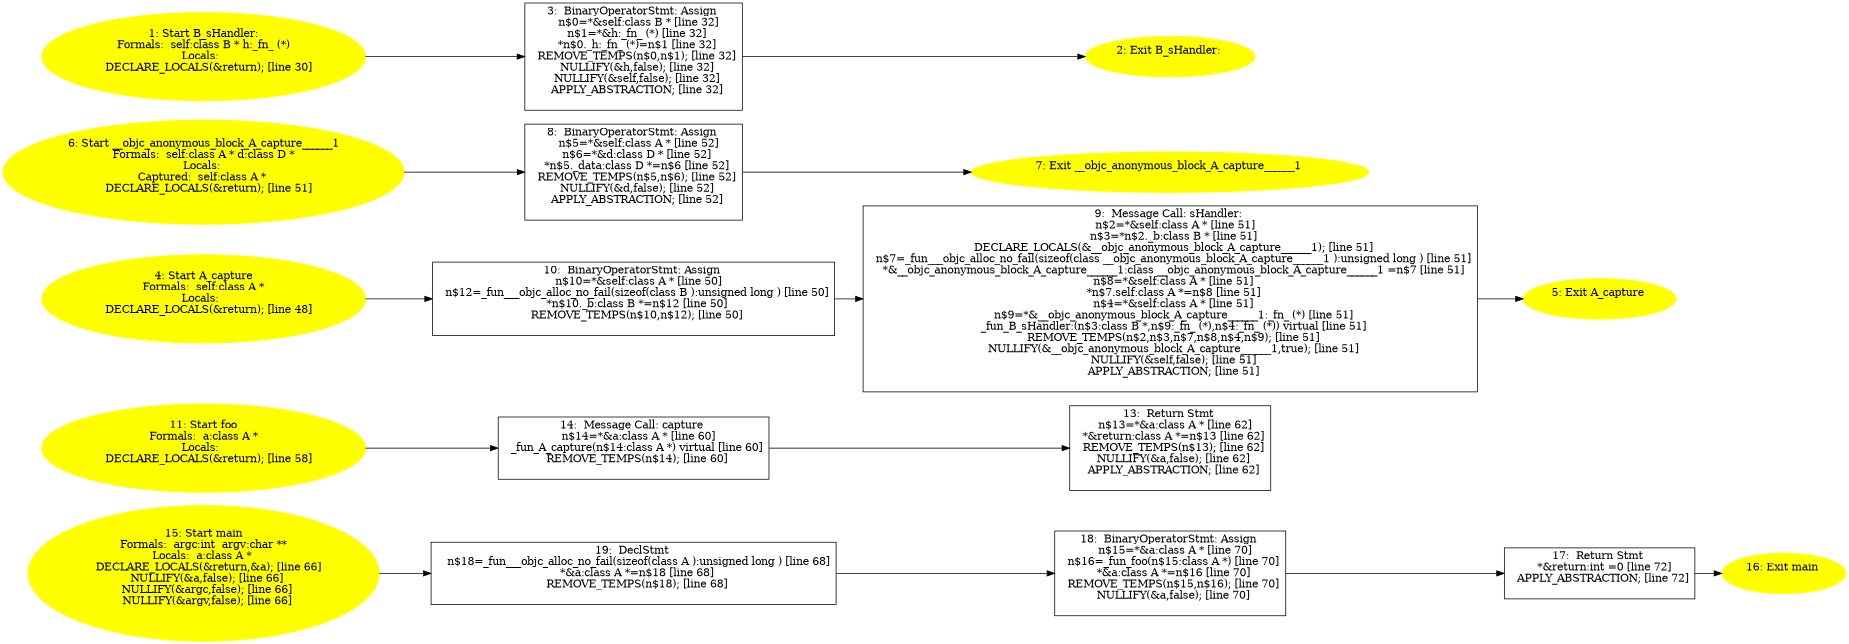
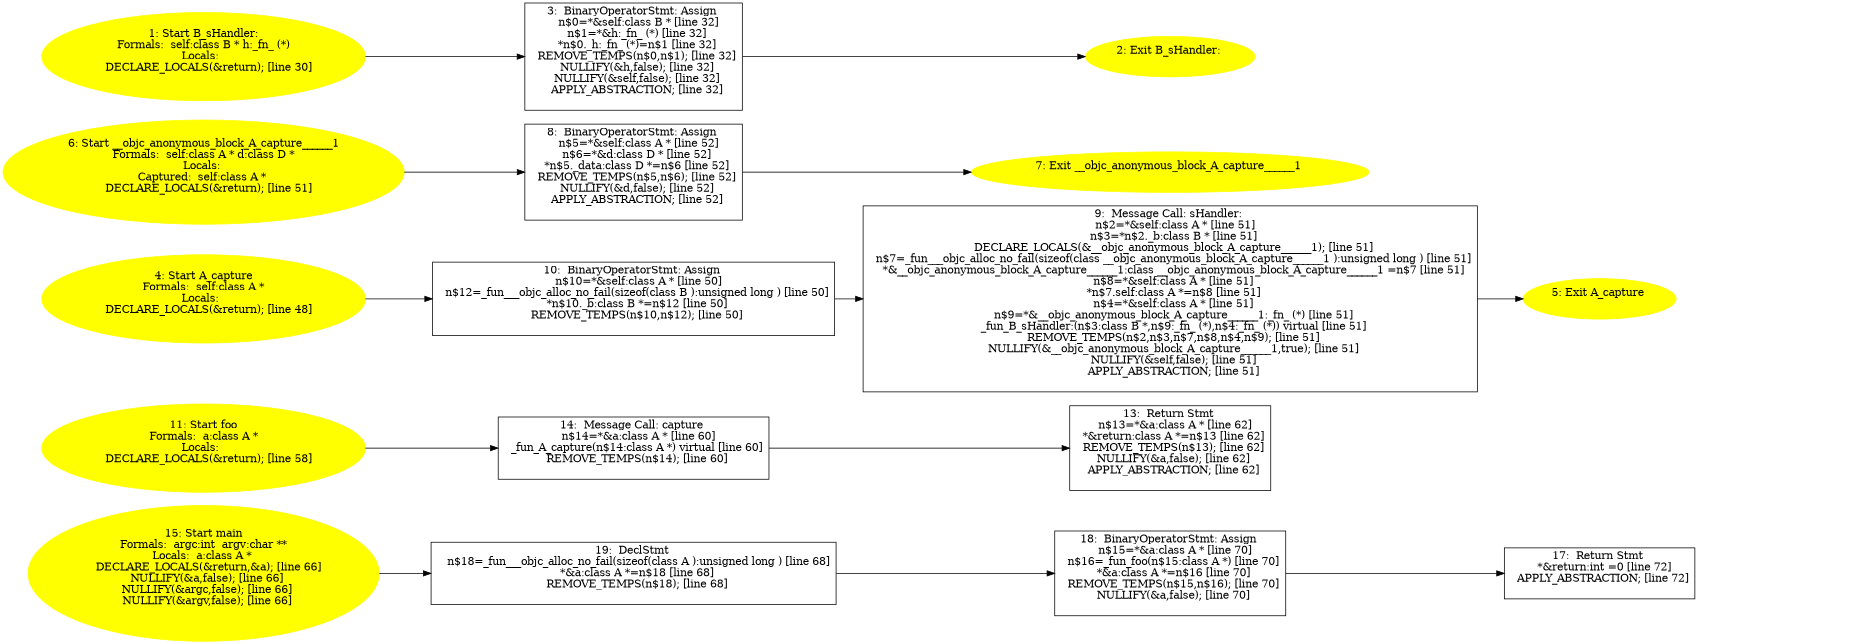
node "16: Exit main": removed
